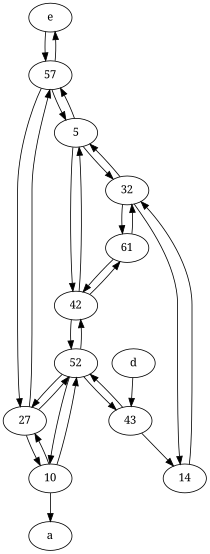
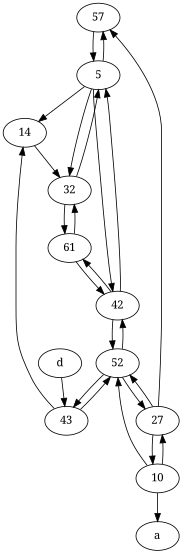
node "e": removed
edge "57" -> "27": removed
edge "32" -> "14": now "5" -> "14"
edge "52" -> "10": removed
